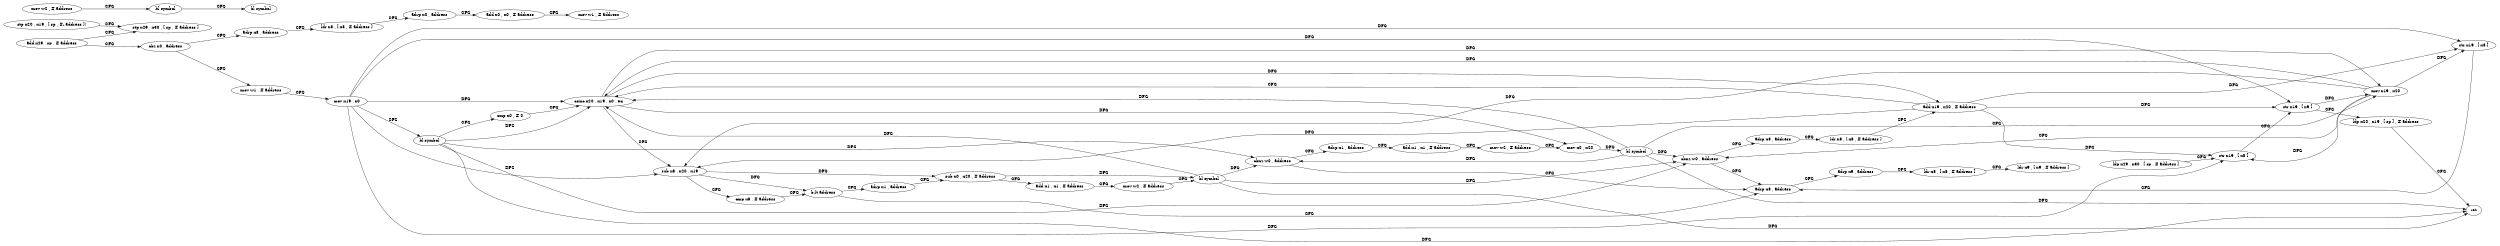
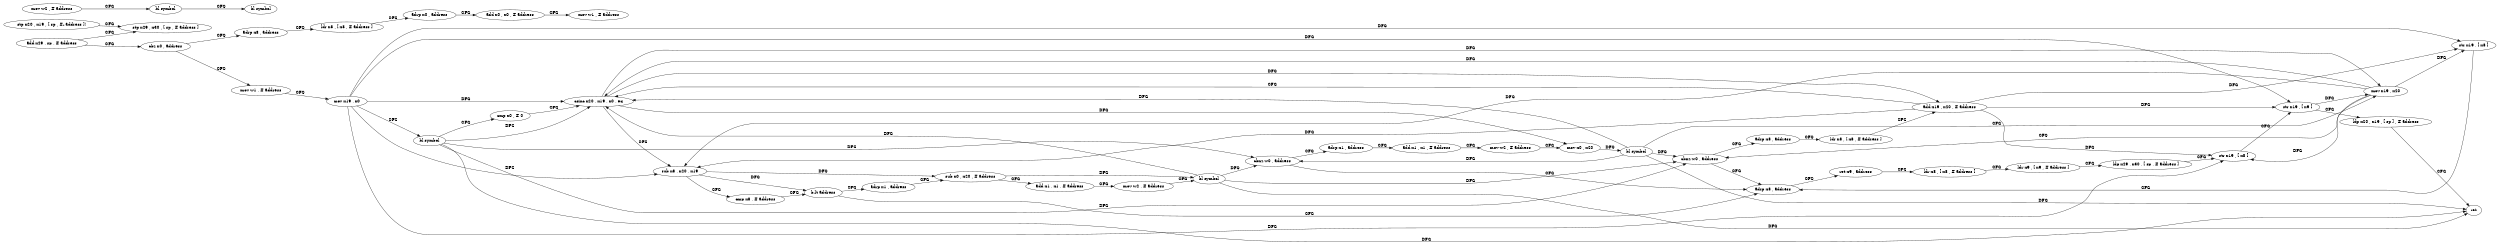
edge "ldr x9 , [ x9 , # address ]" -> "ldp x29 , x30 , [ sp , # address ]": added, label "CFG"
node "adrp x9 , address": label "adrp x9 , address" -> "ret x9 , address"
